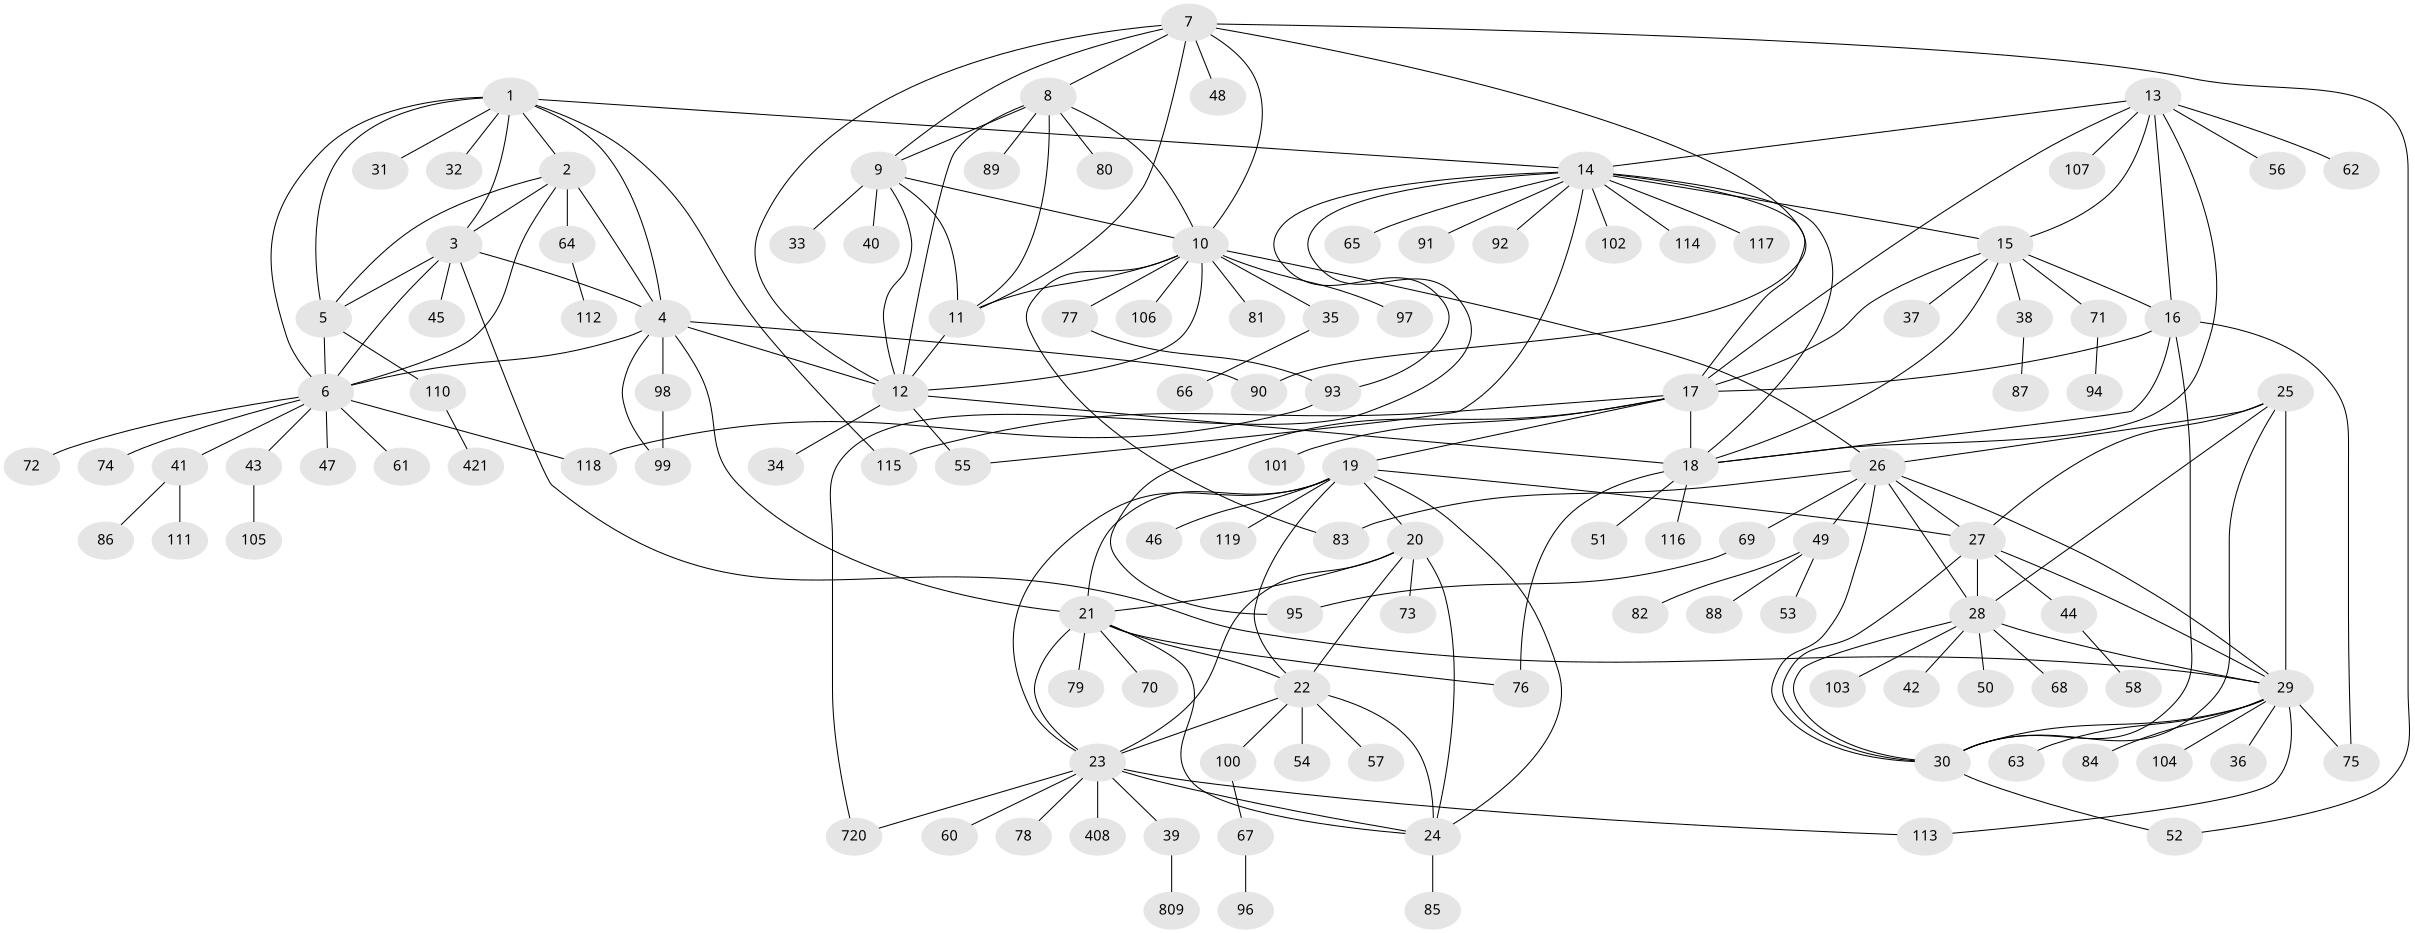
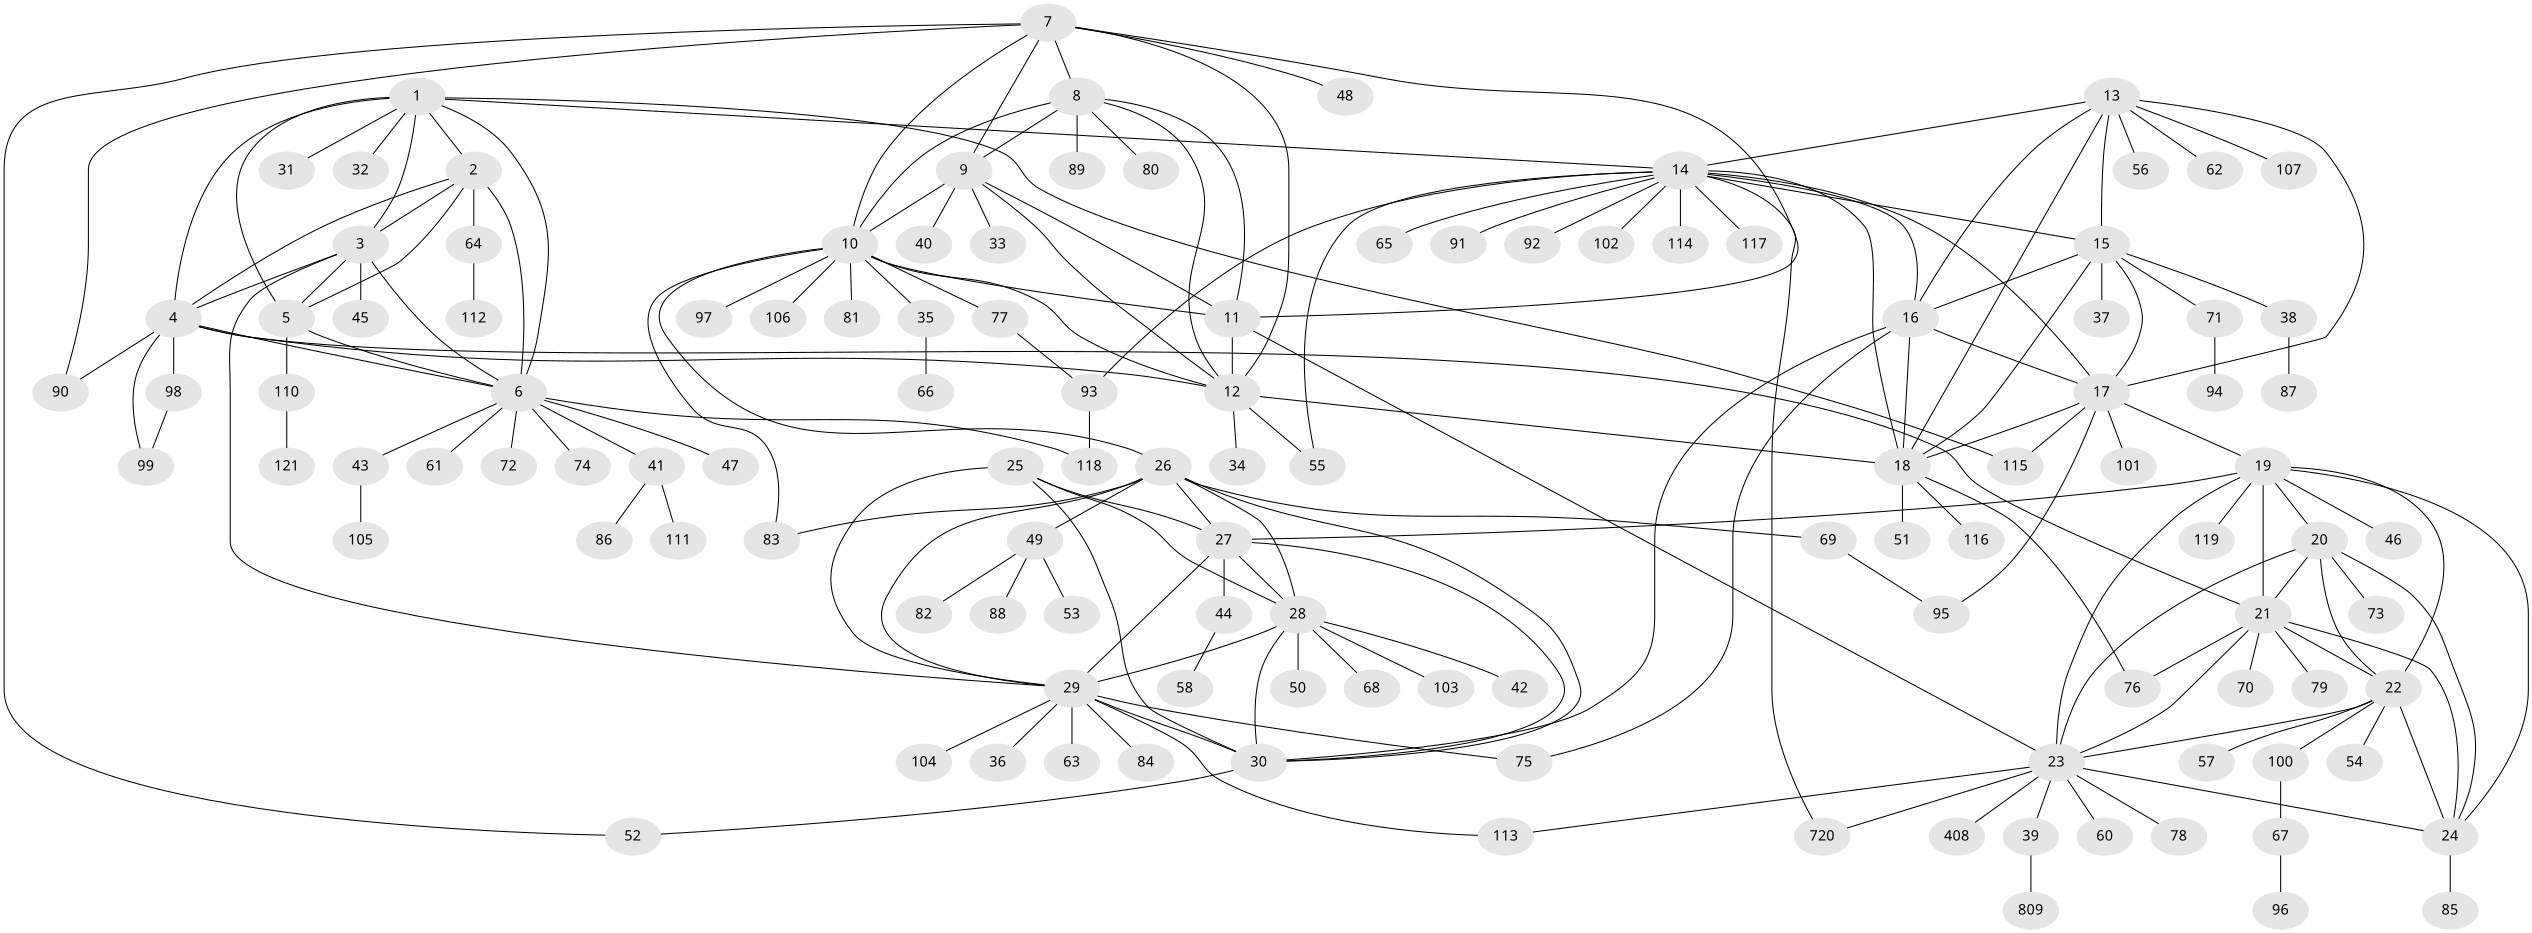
edge "14" -- "16": added
edge "25" -- "26": removed
node "421": label "421" -> "121"
edge "11" -- "23": added
